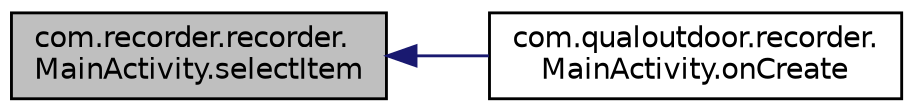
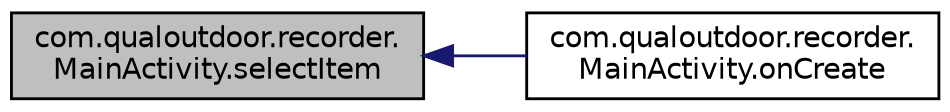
node "com.recorder.recorder. MainActivity.selectItem": label "com.recorder.recorder. MainActivity.selectItem" -> "com.qualoutdoor.recorder. MainActivity.selectItem"
